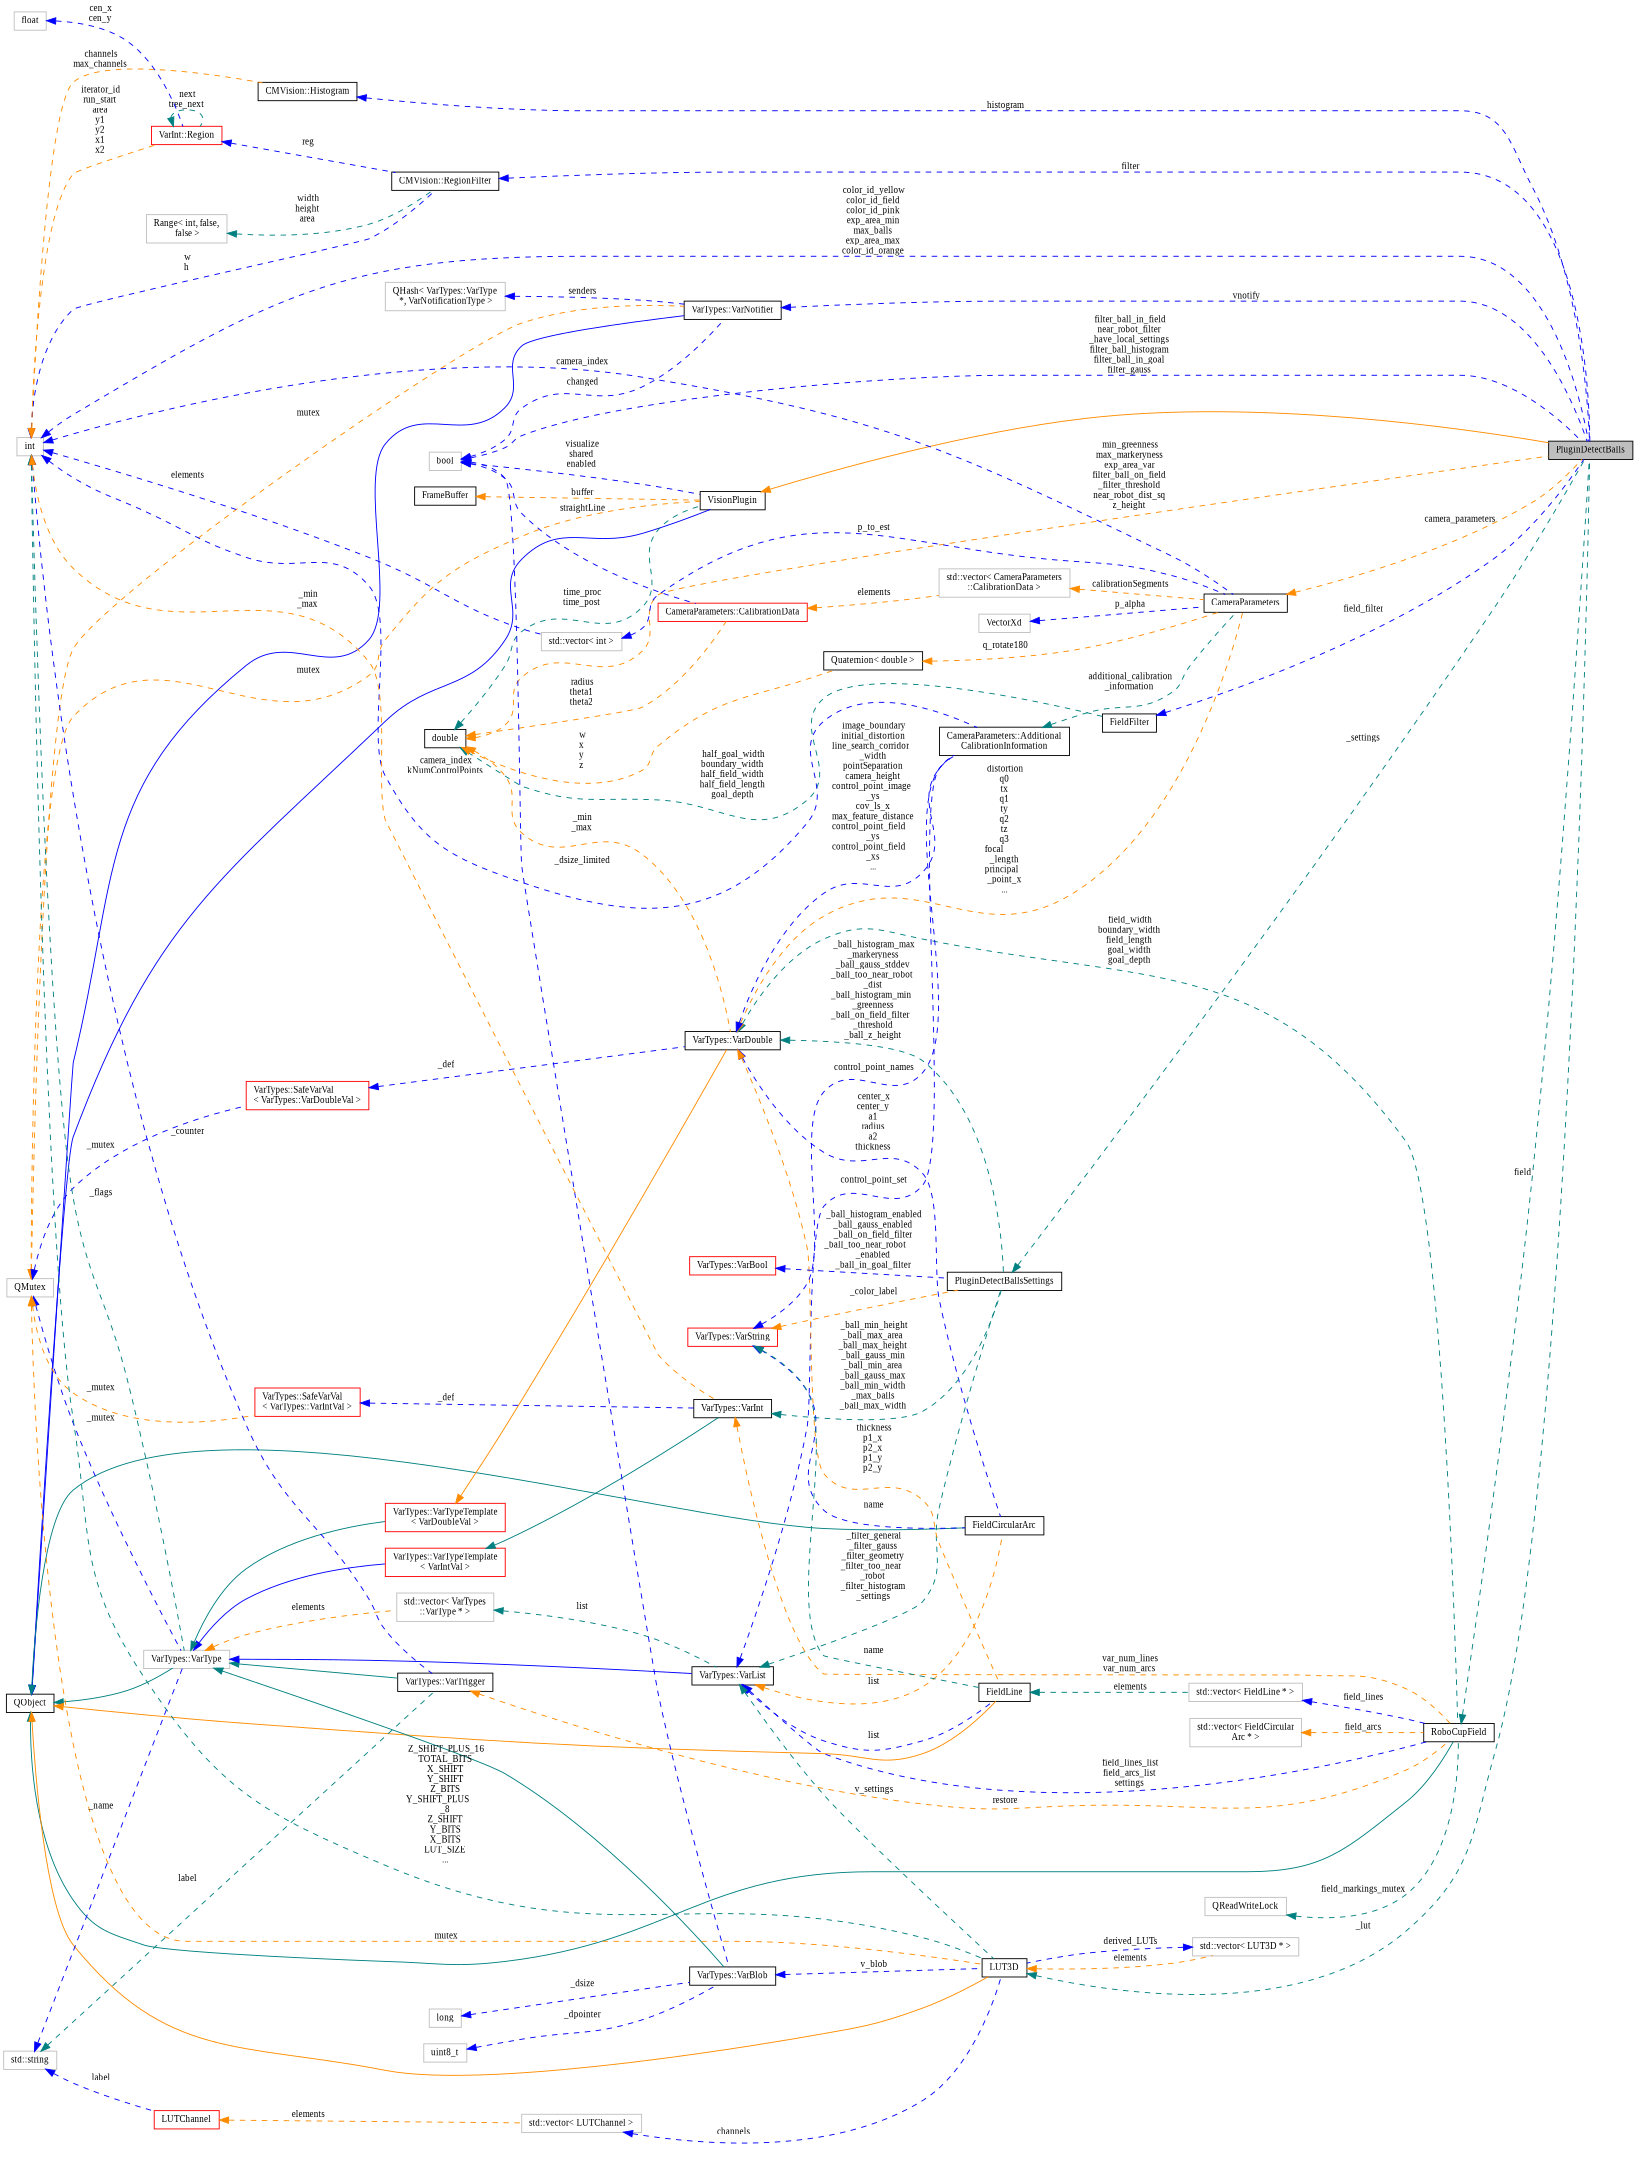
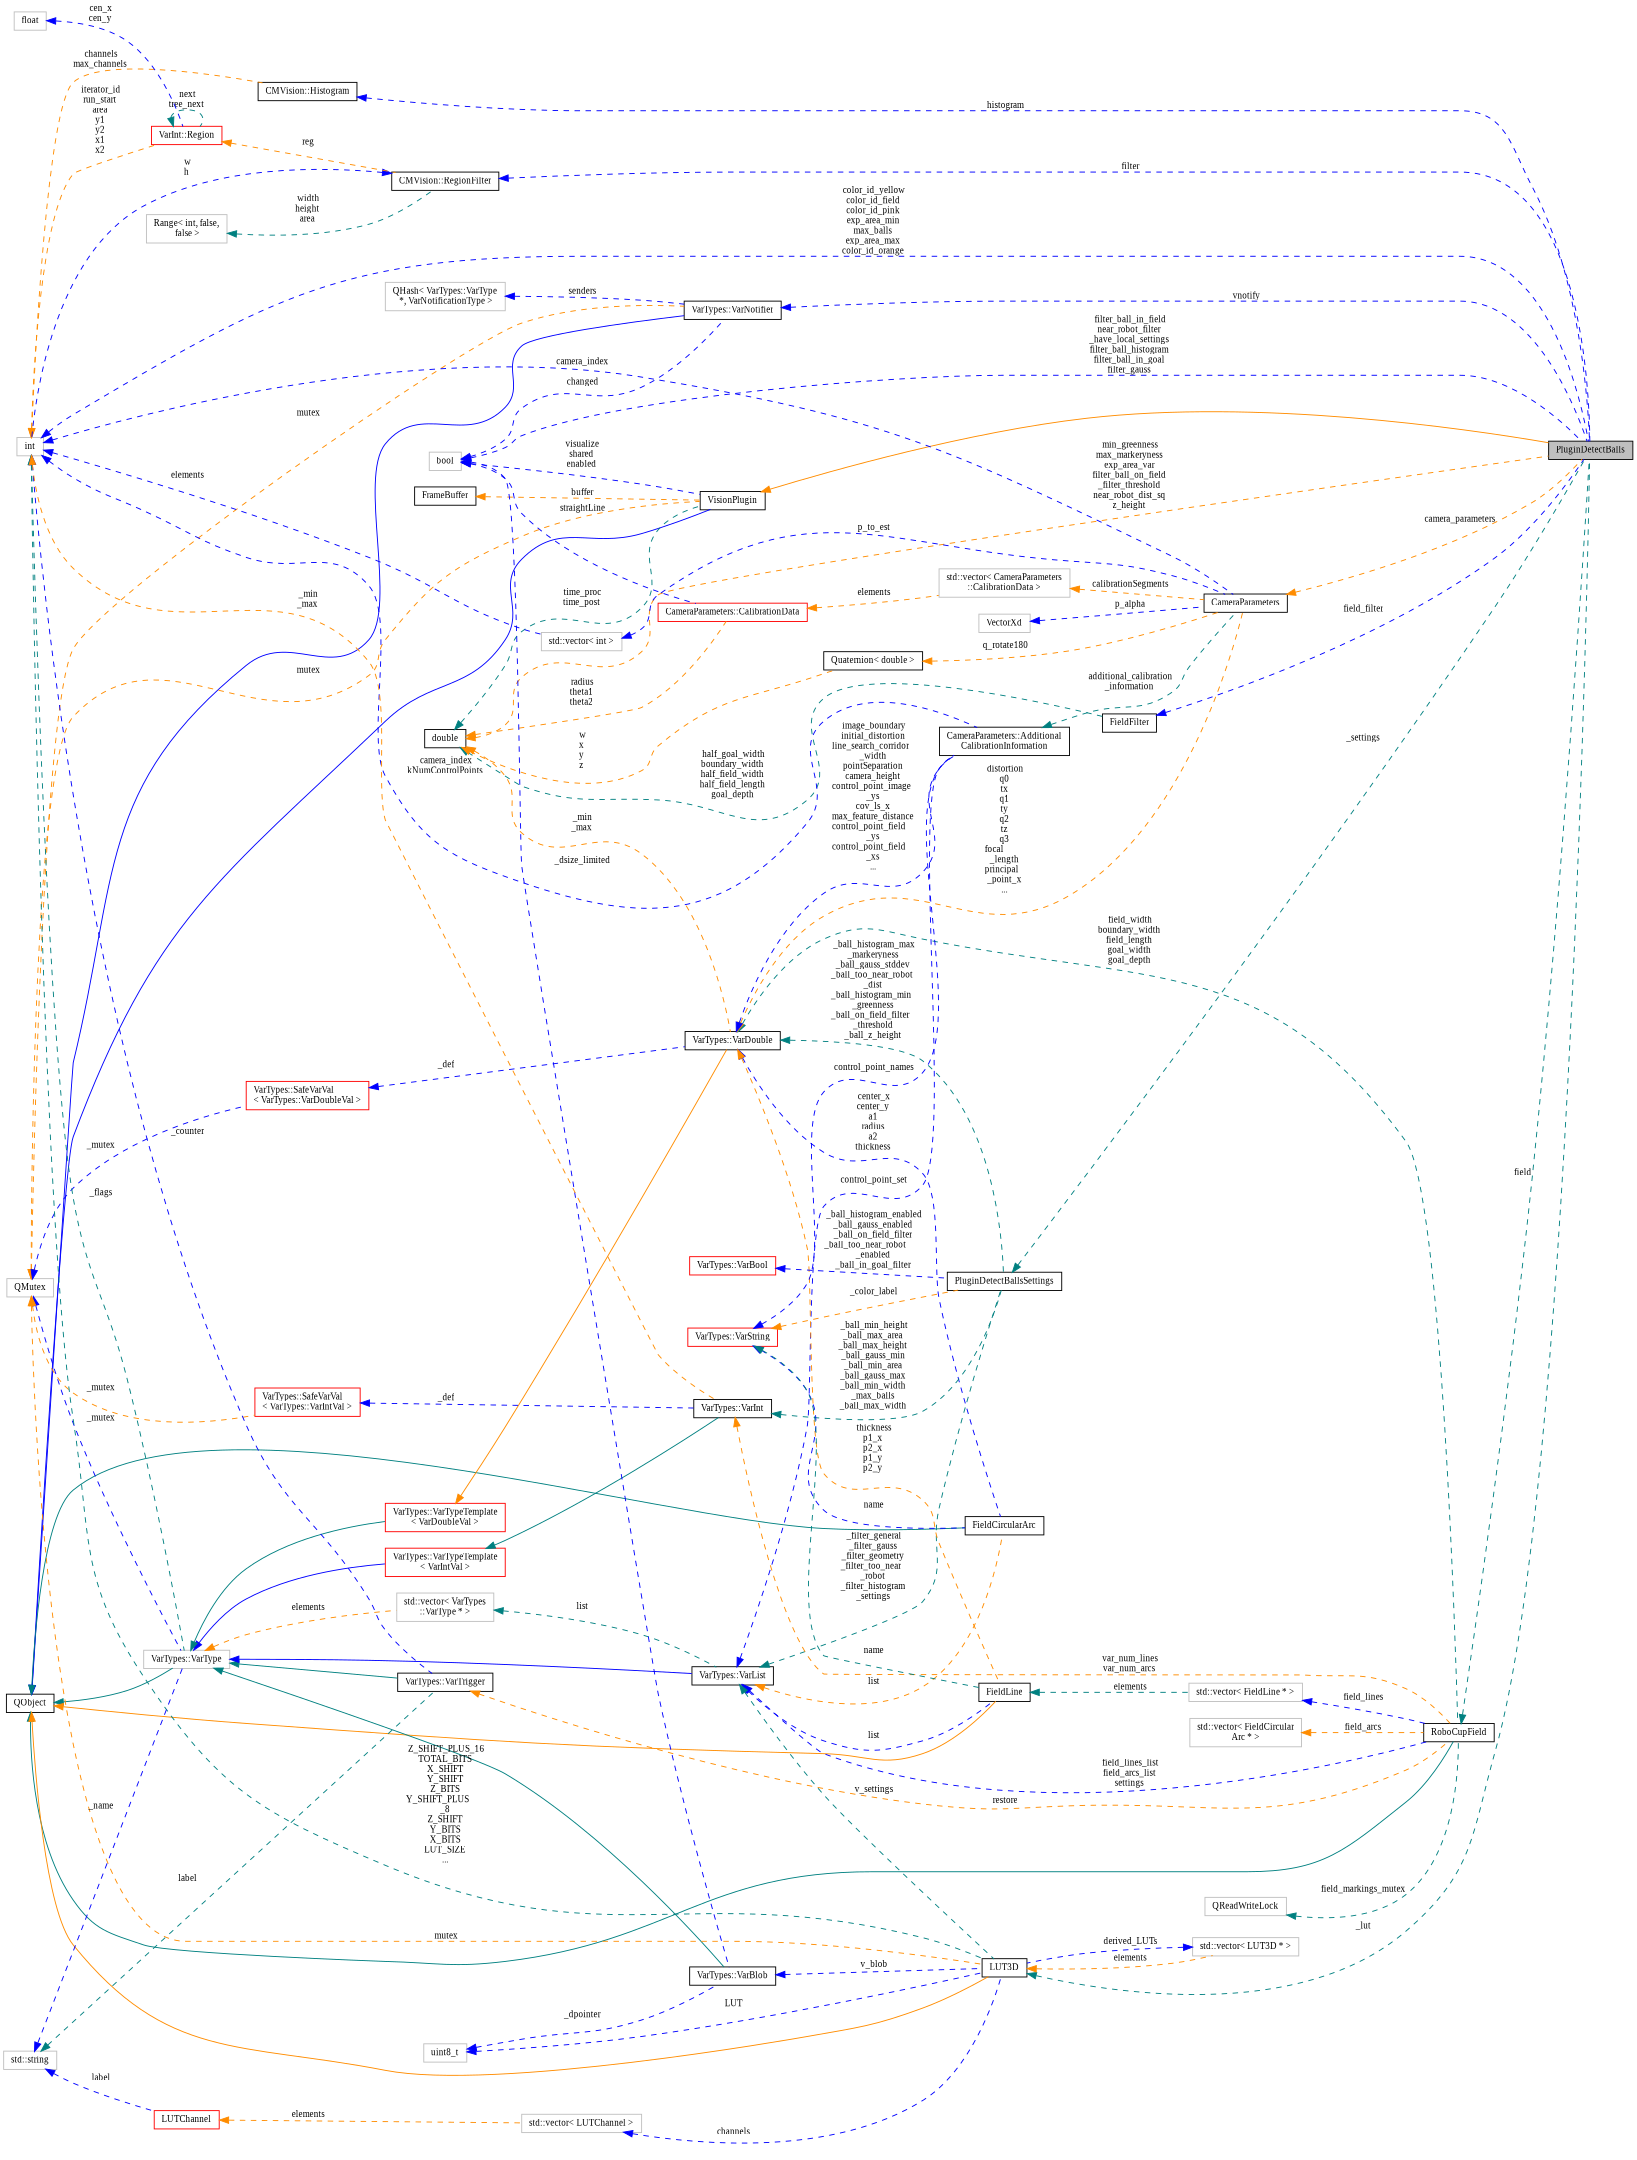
edge "CMVision::RegionFilter" -> "VarInt::Region": color blue -> darkorange
edge "CMVision::RegionFilter" -> "int": reversed
node "long": removed
edge "LUT3D" -> "uint8_t": added, label "LUT"
